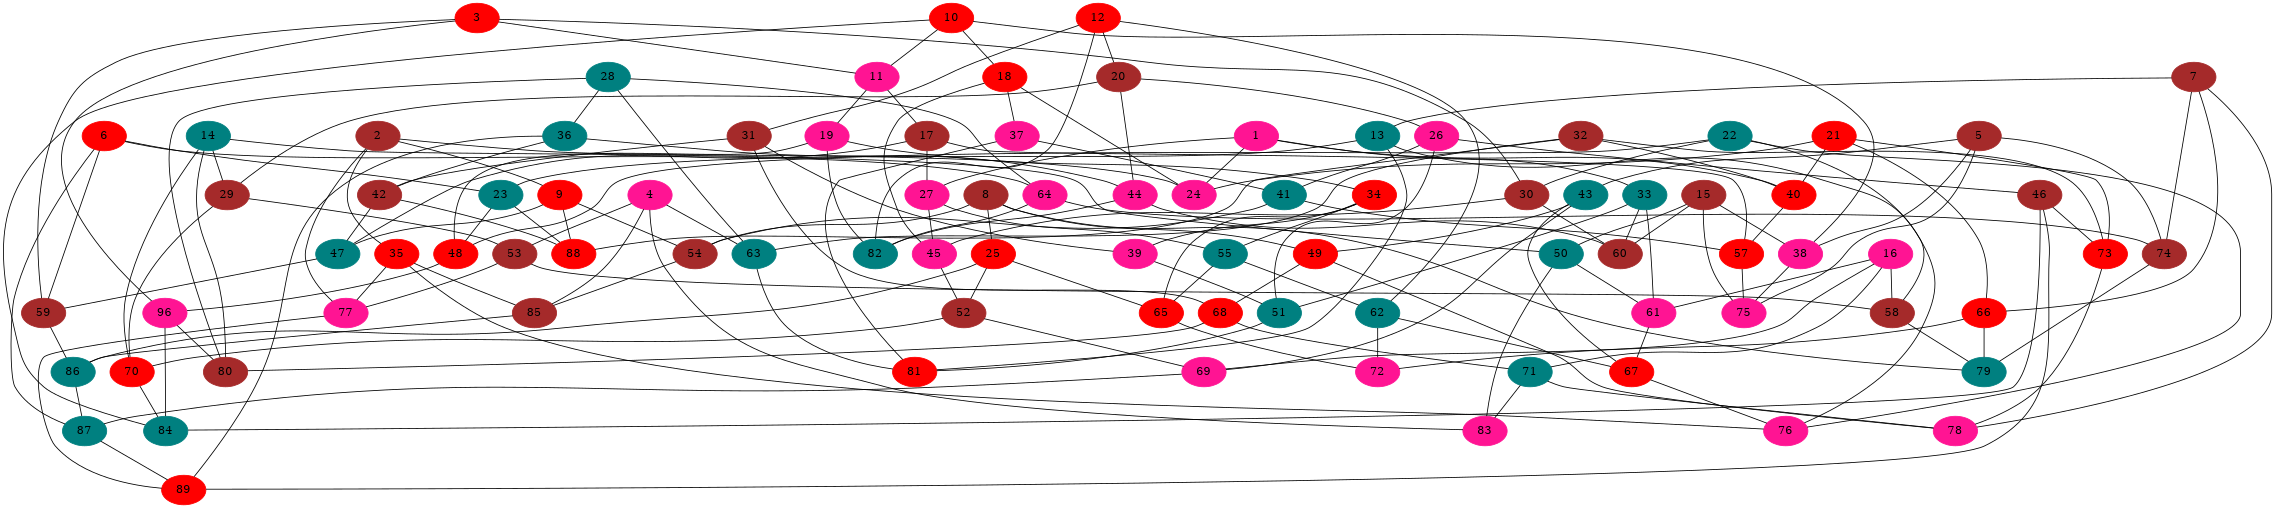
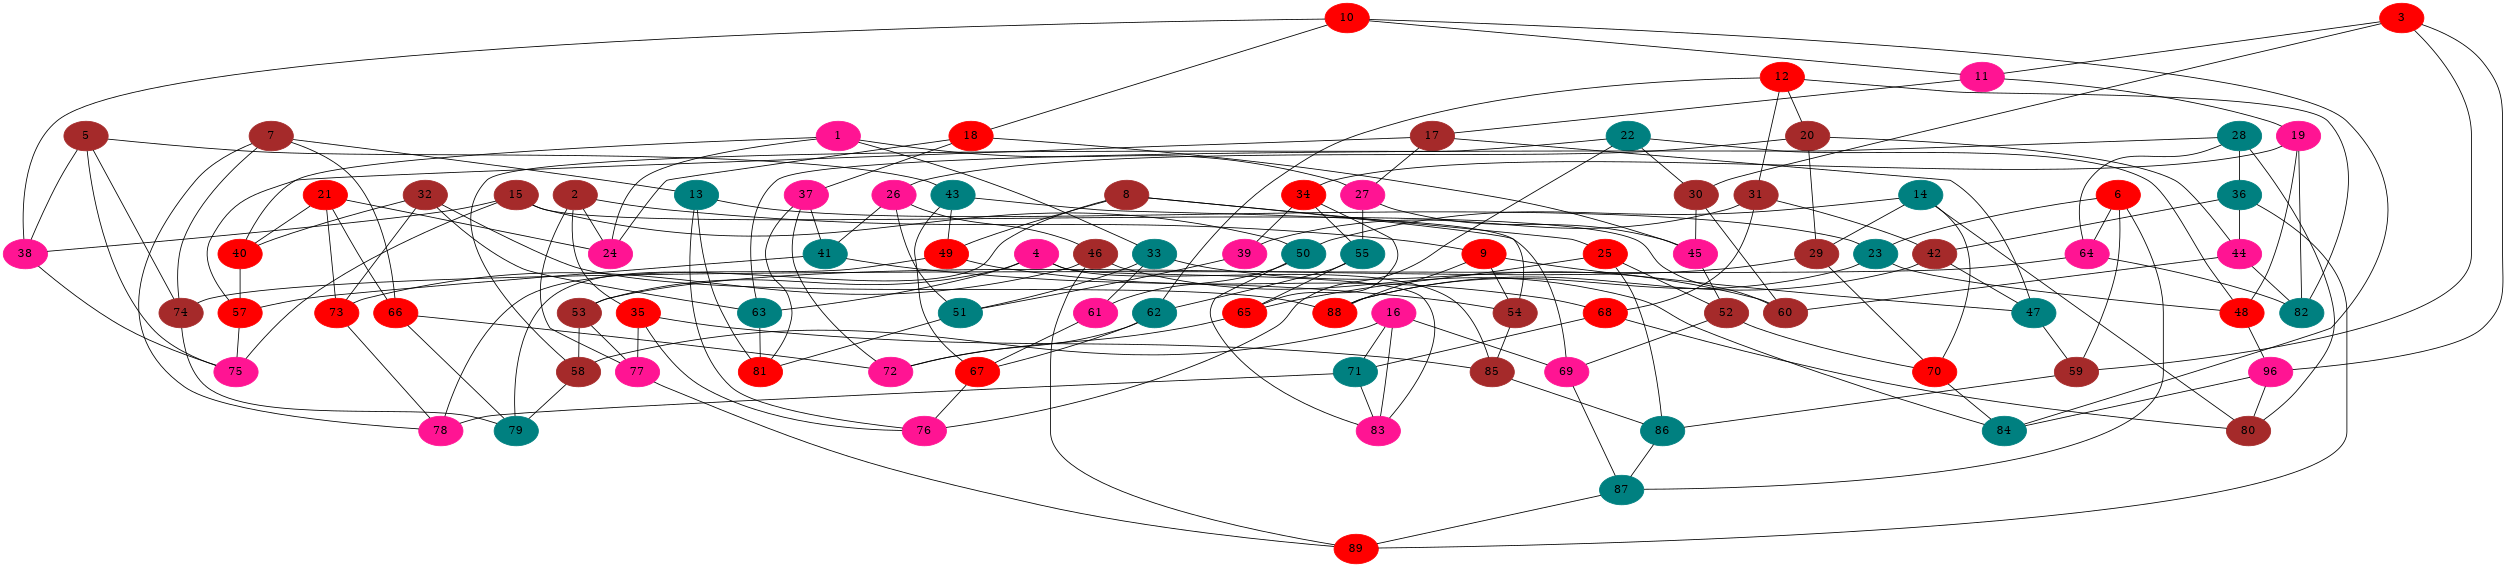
edge "16" -- "61": now "16" -- "83"
edge "37" -- "72": added
